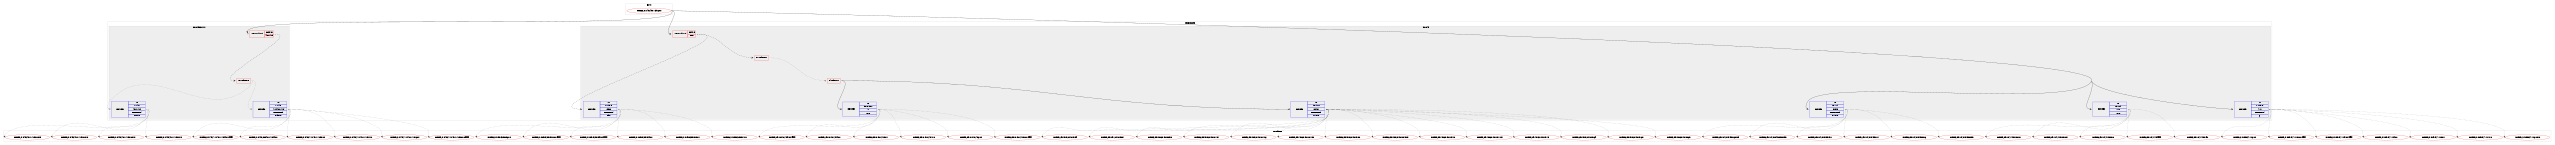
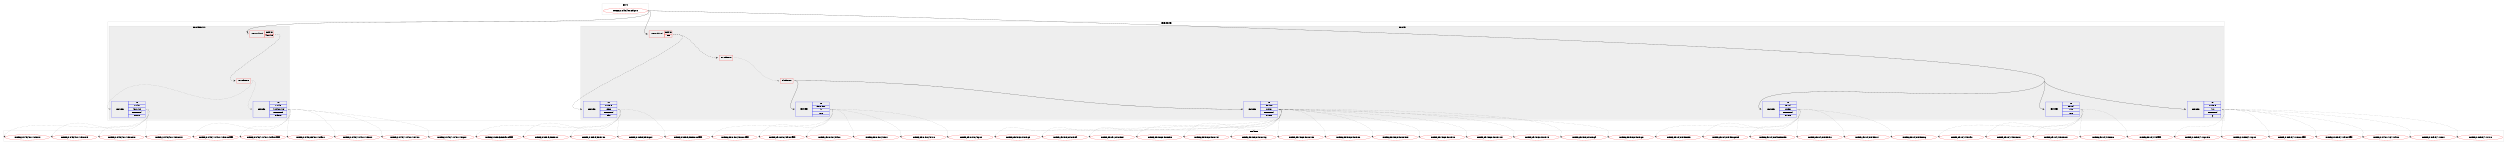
node "portage://sys-devel/clang-9.0.0": removed
node "portage://sys-devel/llvm-9.0.0": label "portage://sys-devel/llvm-9.0.0" -> "portage://sys-libunwind/llvm-9.0.0"
